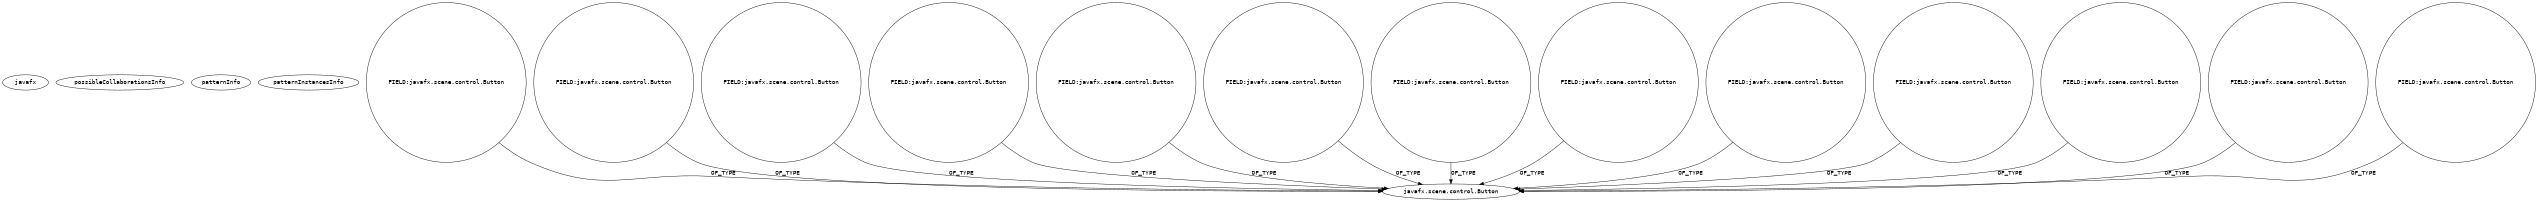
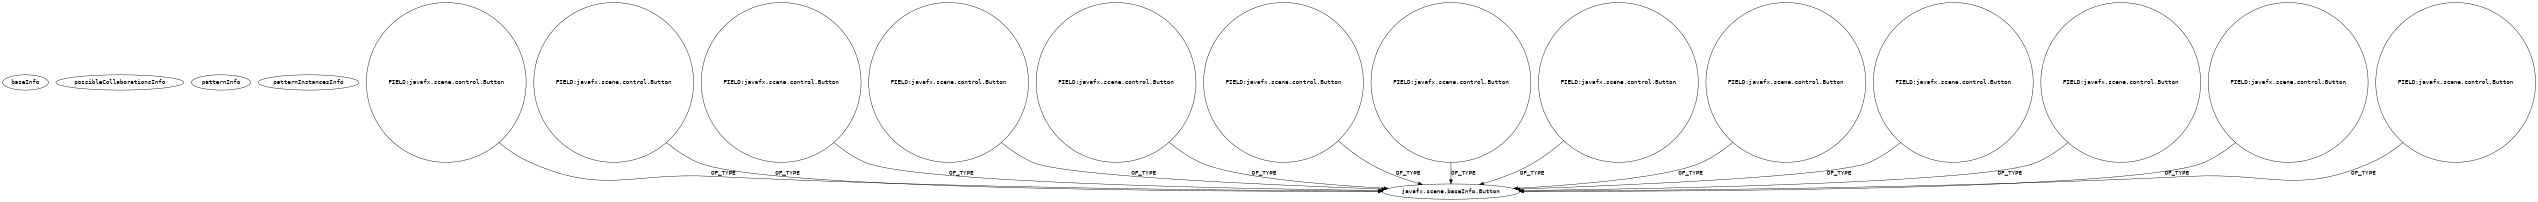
node "javafx": label "javafx" -> "baseInfo"
node "javafx.scene.control.Button": label "javafx.scene.control.Button" -> "javafx.scene.baseInfo.Button"
